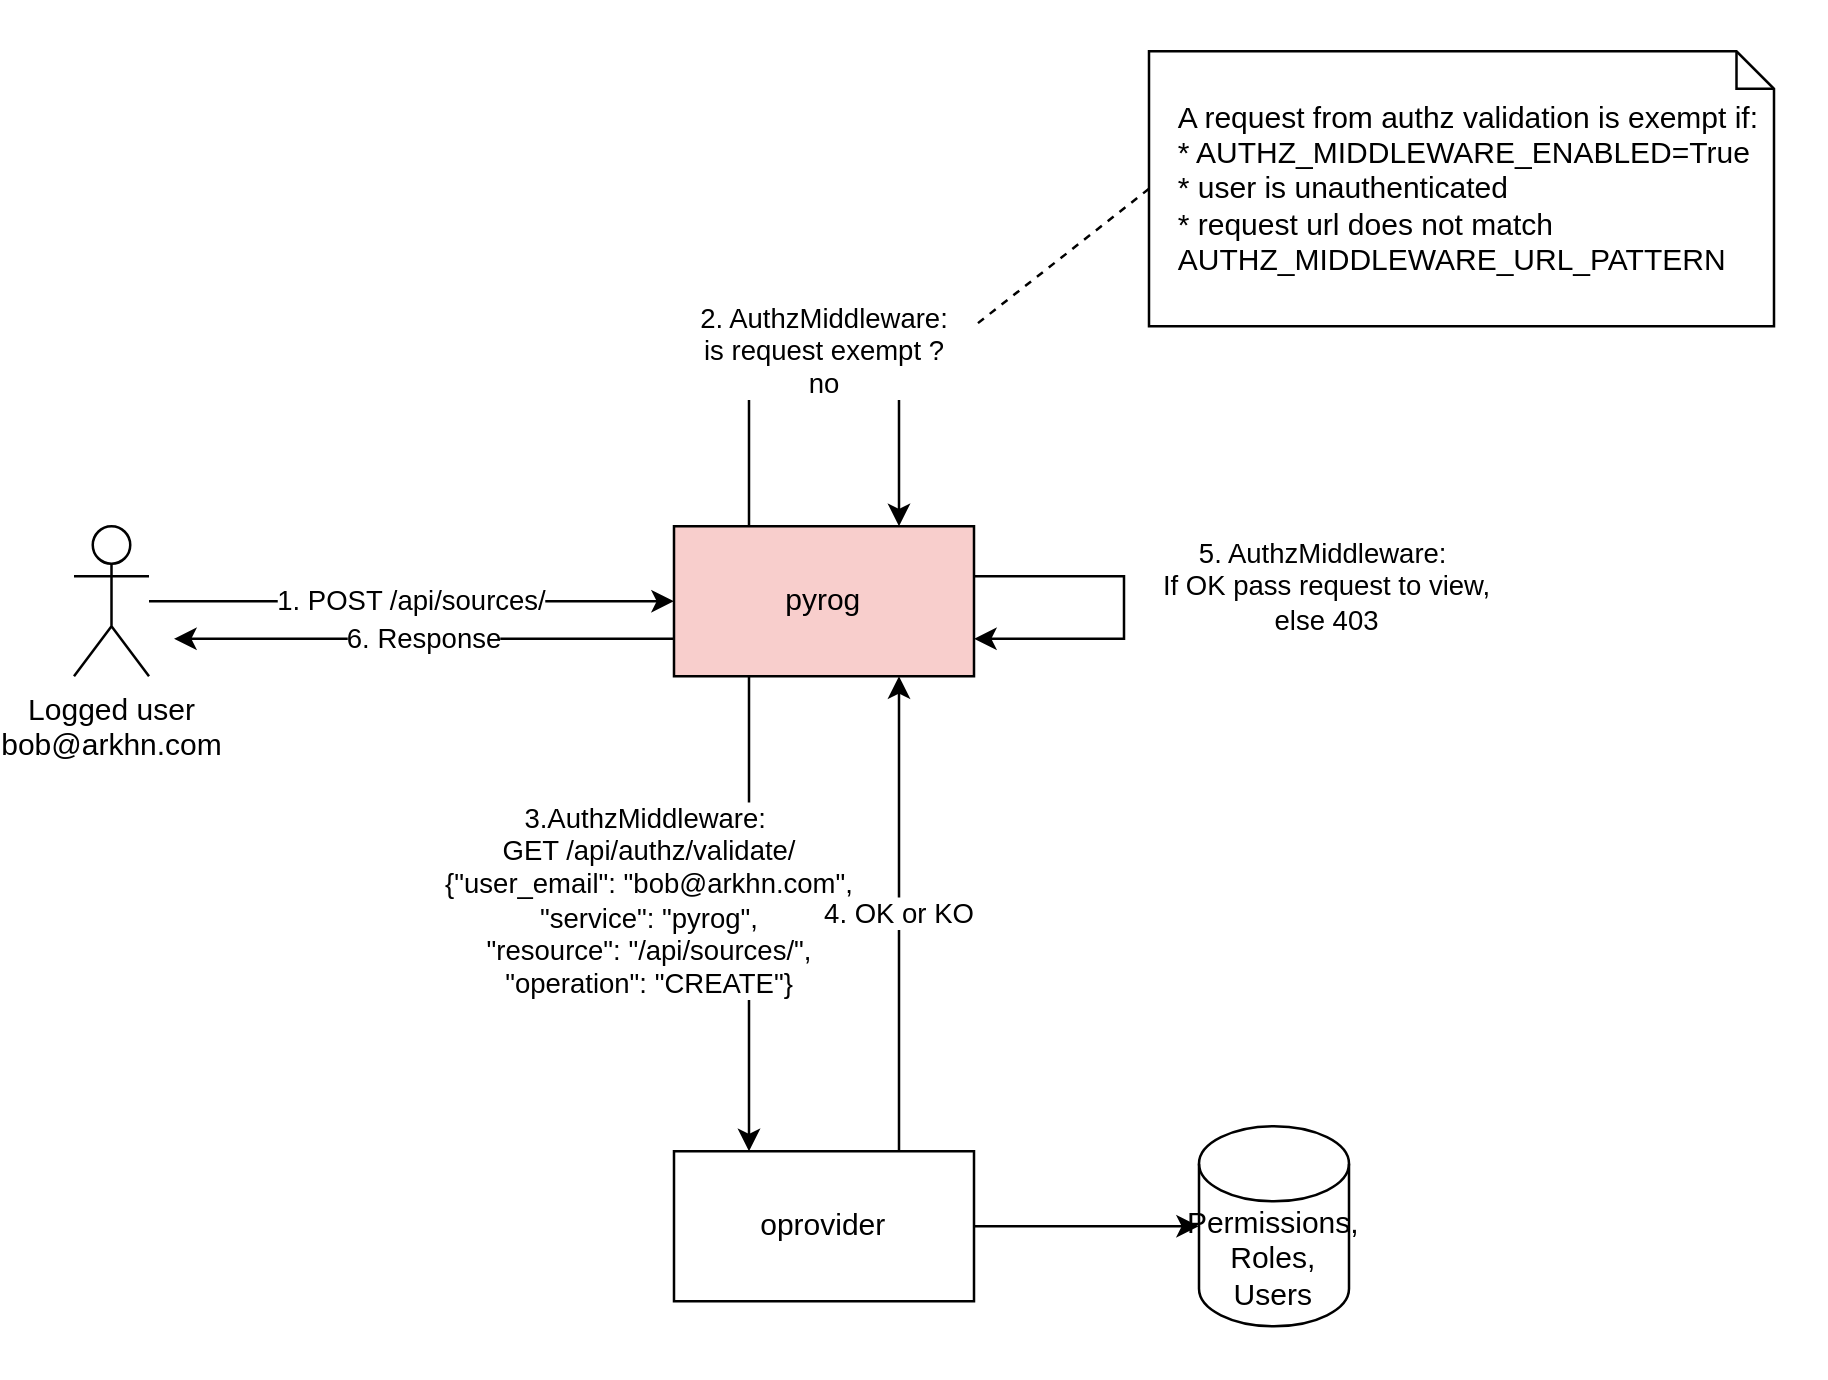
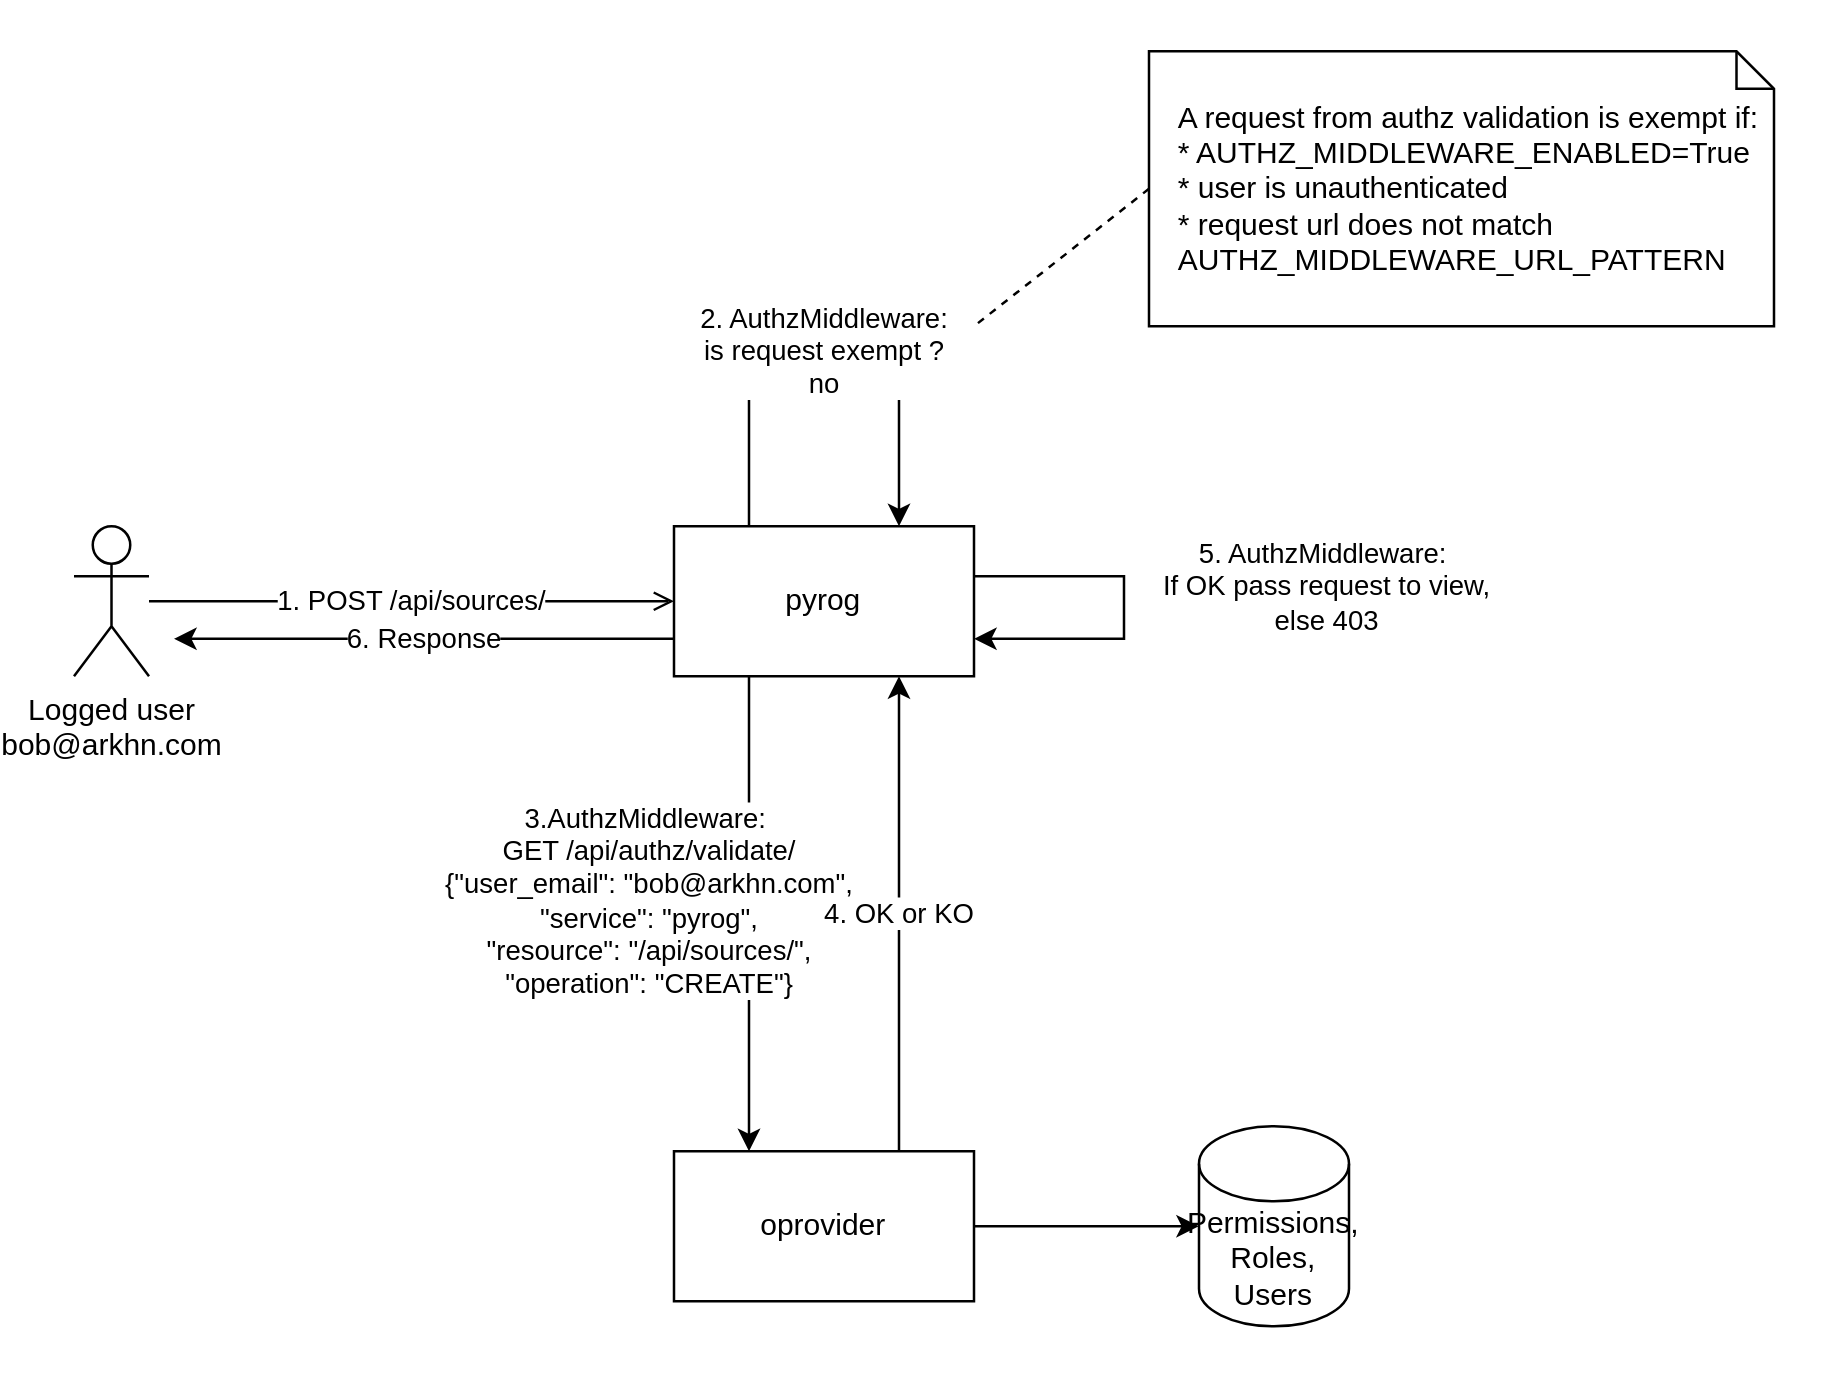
edge "Logged user bob@arkhn.com" -> "pyrog": arrowhead classic -> open
node "pyrog": fillcolor #f8cecc -> #ffffff
